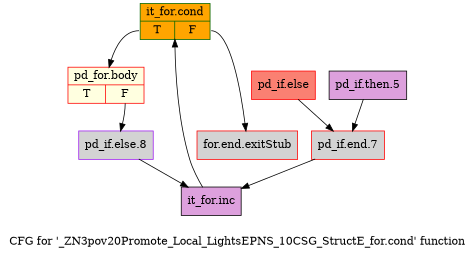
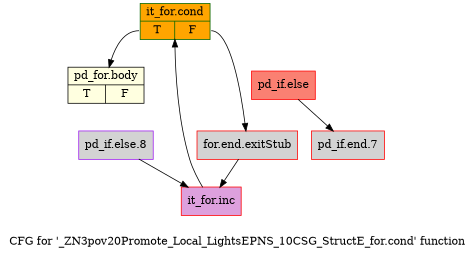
node "pd_for.body": color red -> black
node "pd_if.then.5": removed
edge "pd_for.body" -> "pd_if.else.8": removed
edge "pd_if.end.7" -> "it_for.inc": now "for.end.exitStub" -> "it_for.inc"
node "it_for.inc": color black -> red
